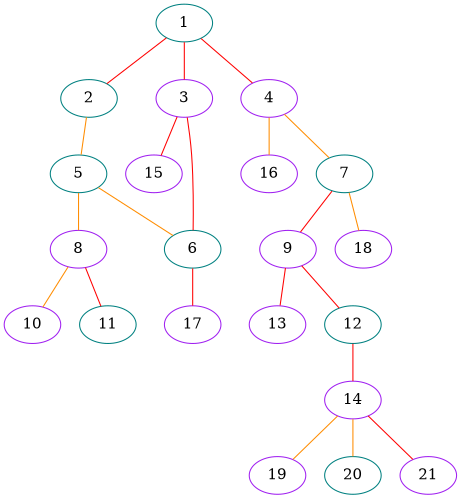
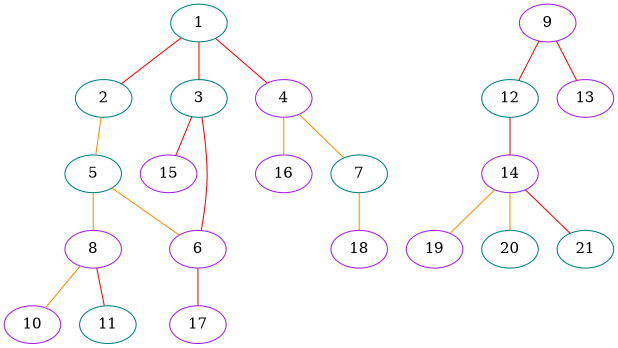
node "3": color purple -> teal
edge "7" -- "9": removed
node "6": color teal -> purple
node "21": color purple -> teal
